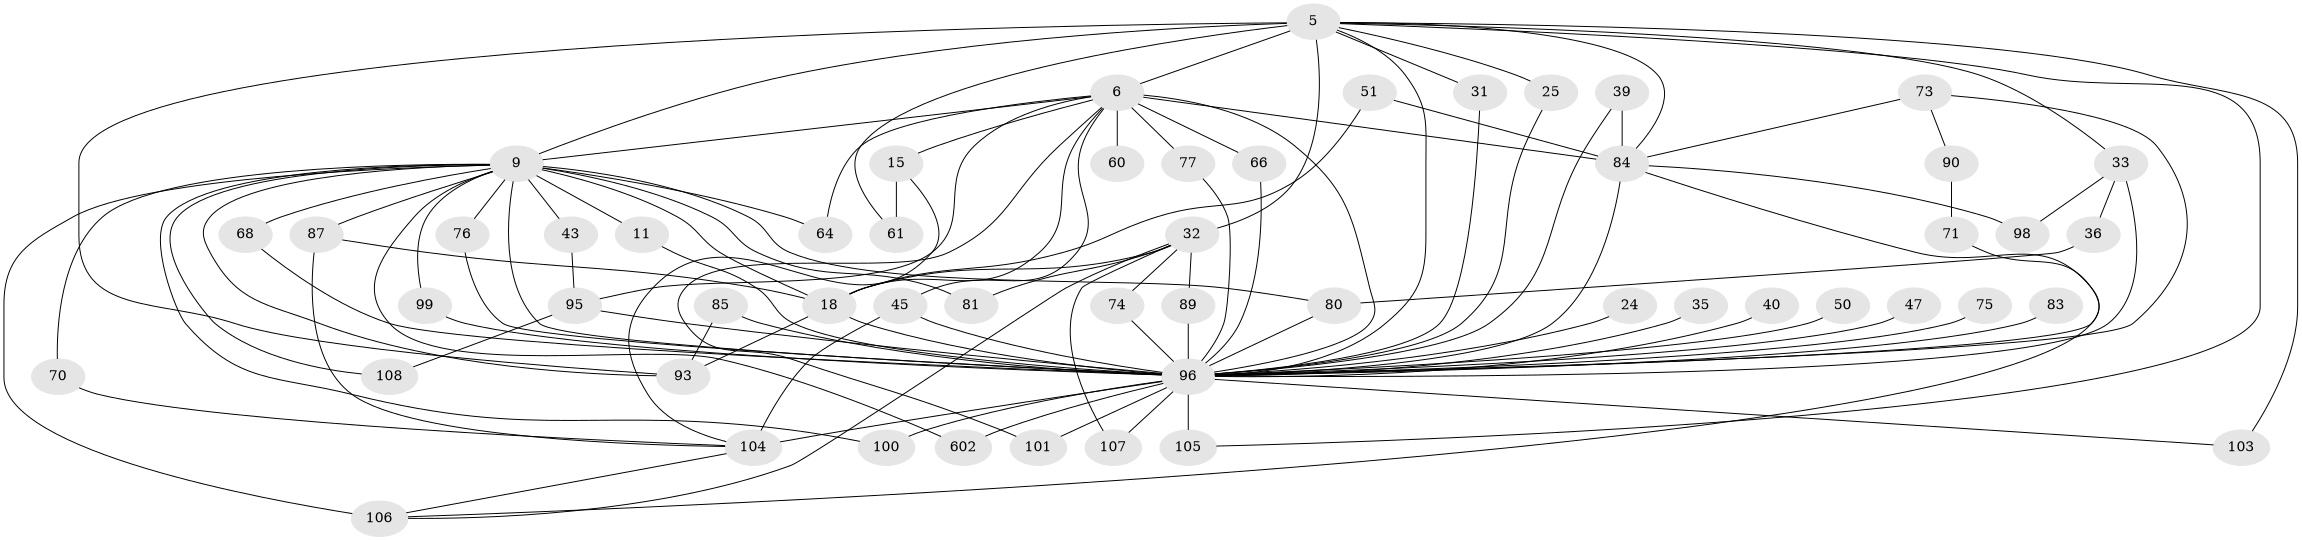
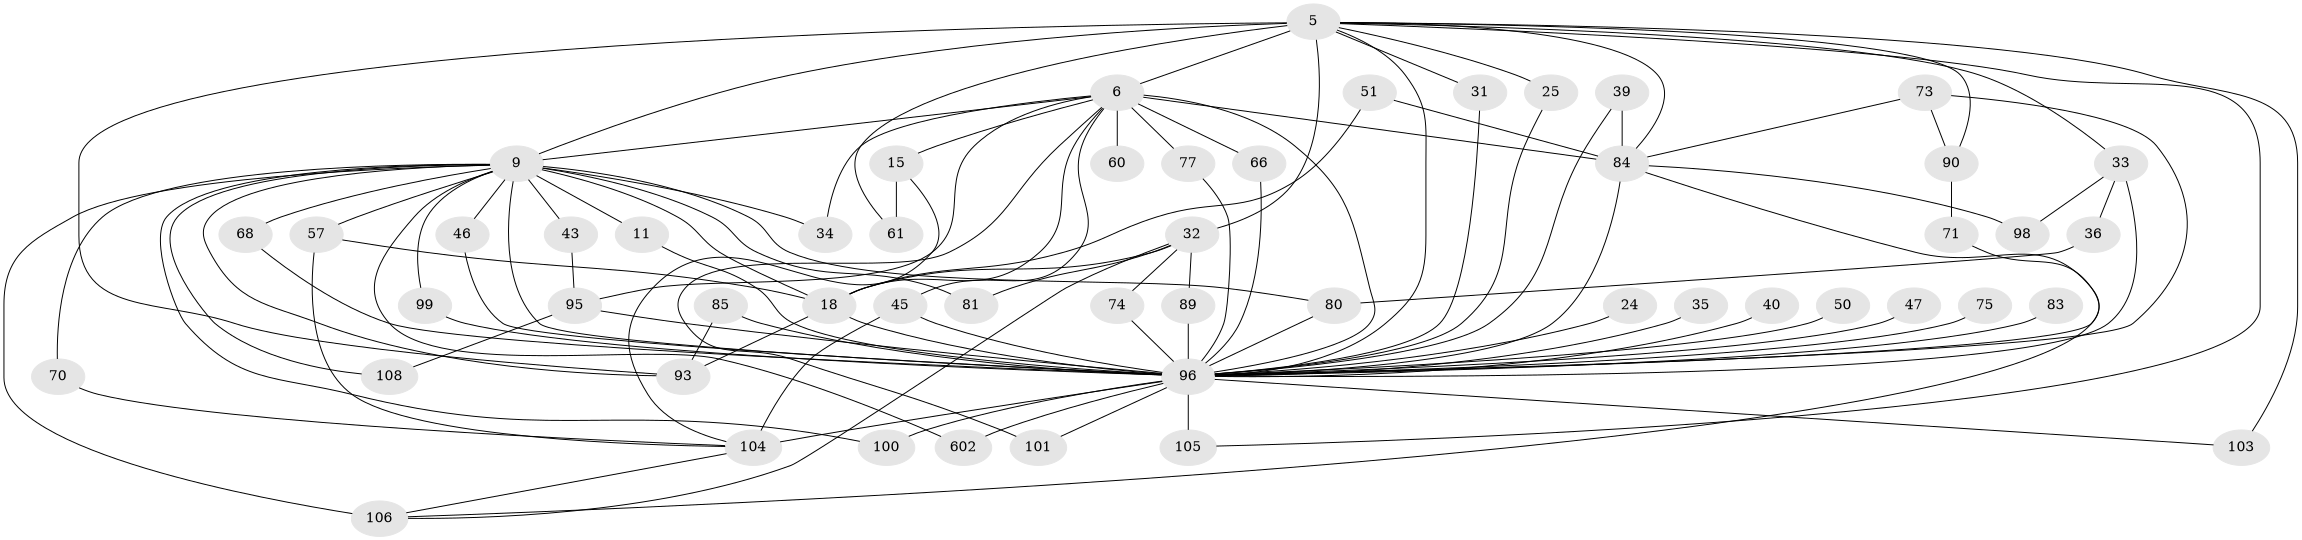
edge "5" -- "90": added
node "87": label "87" -> "57"
node "76": label "76" -> "46"
node "64": label "64" -> "34"
node "107": removed
